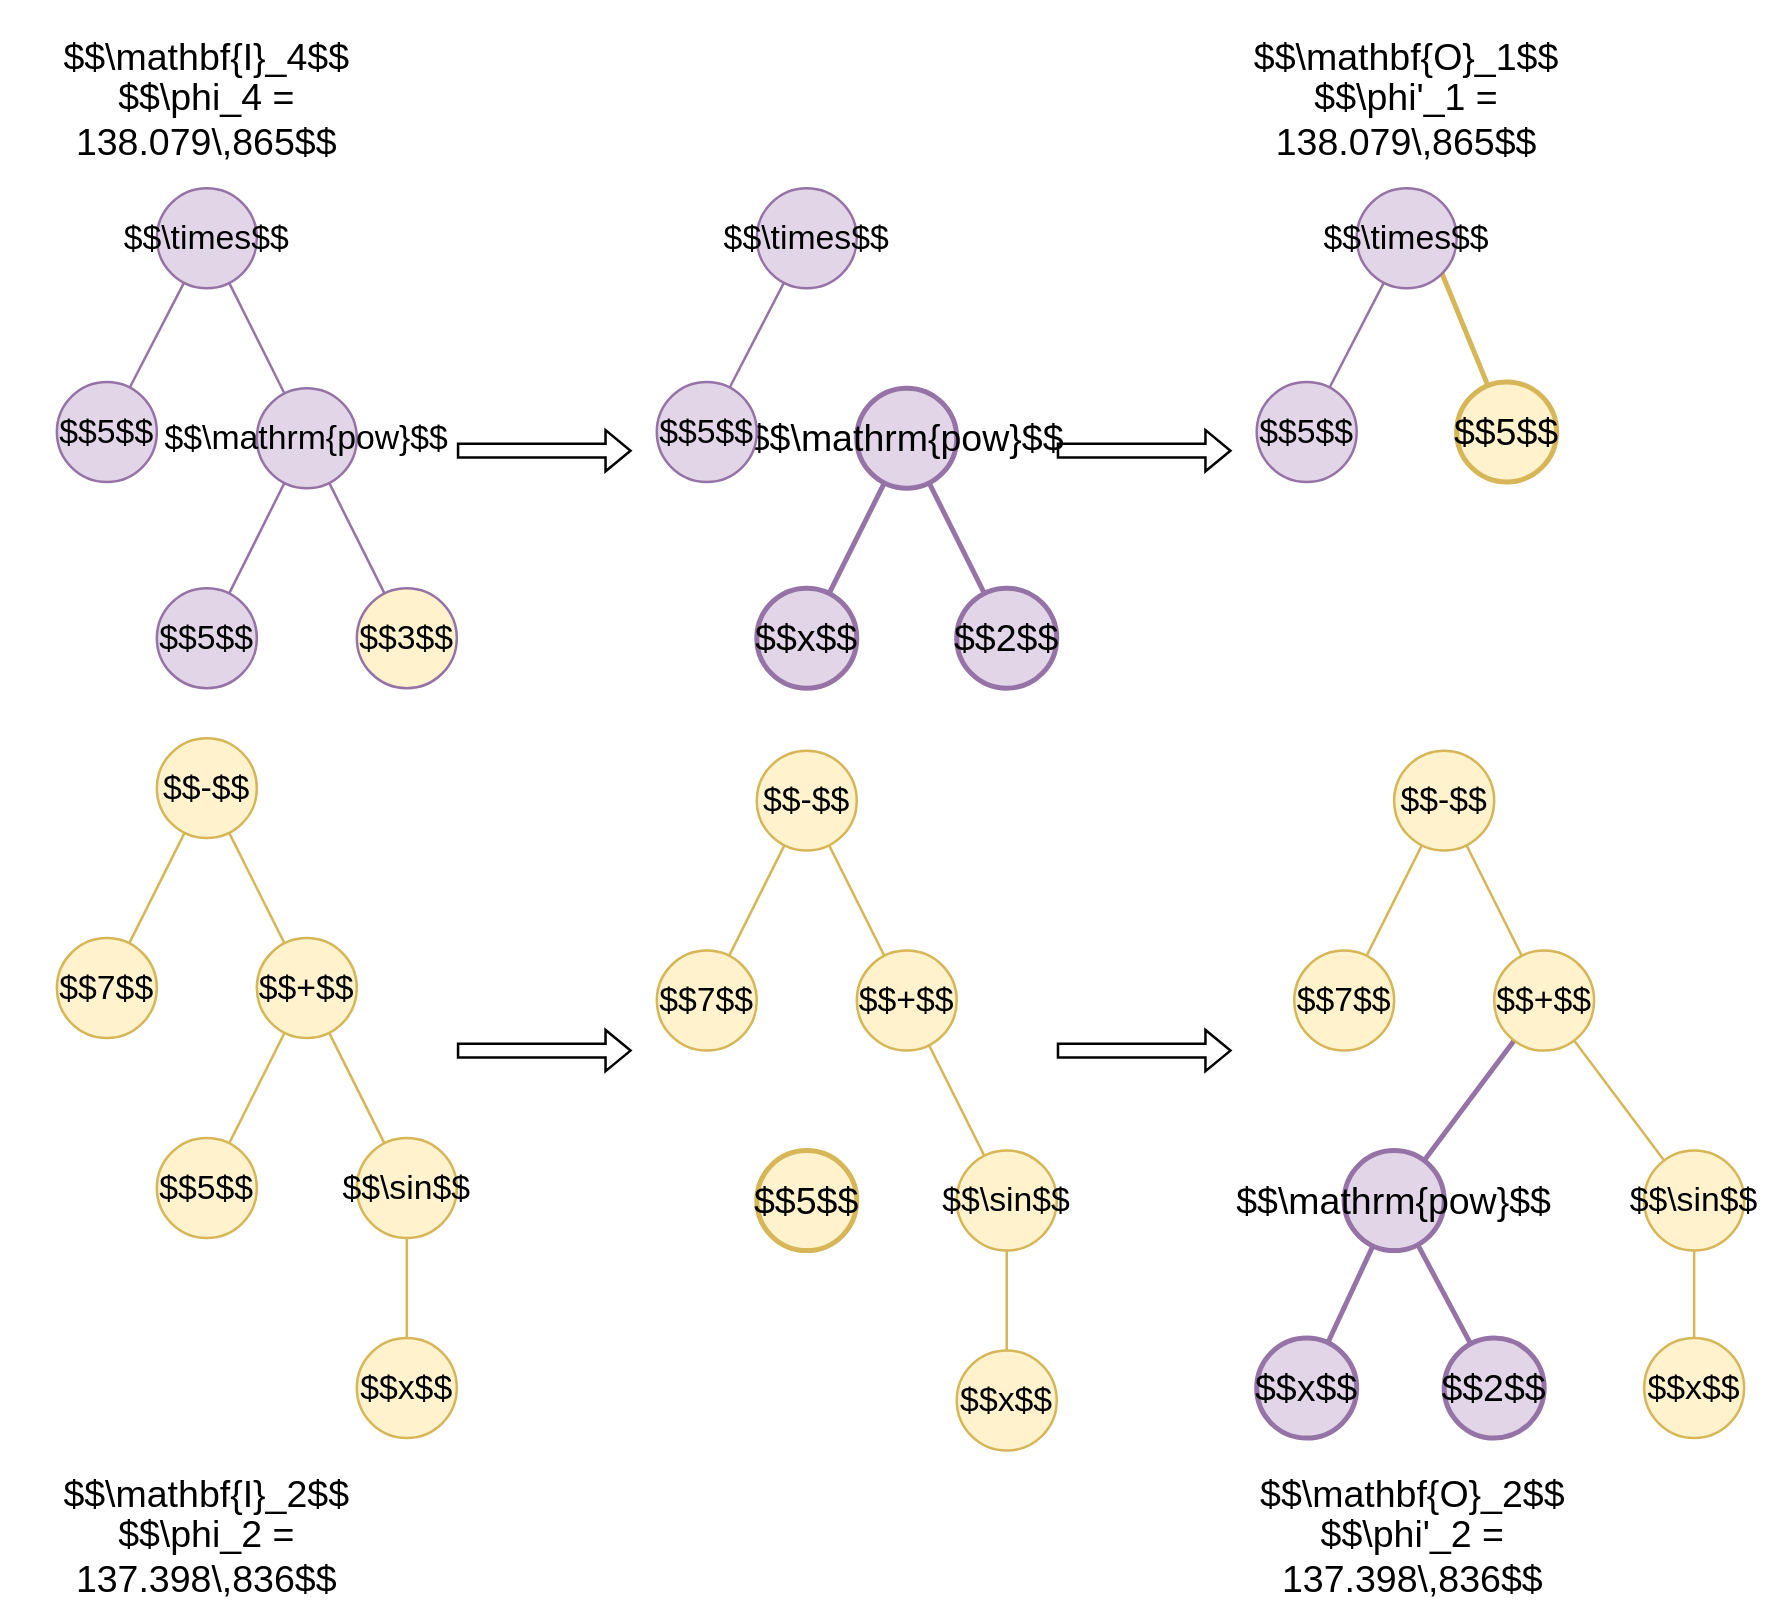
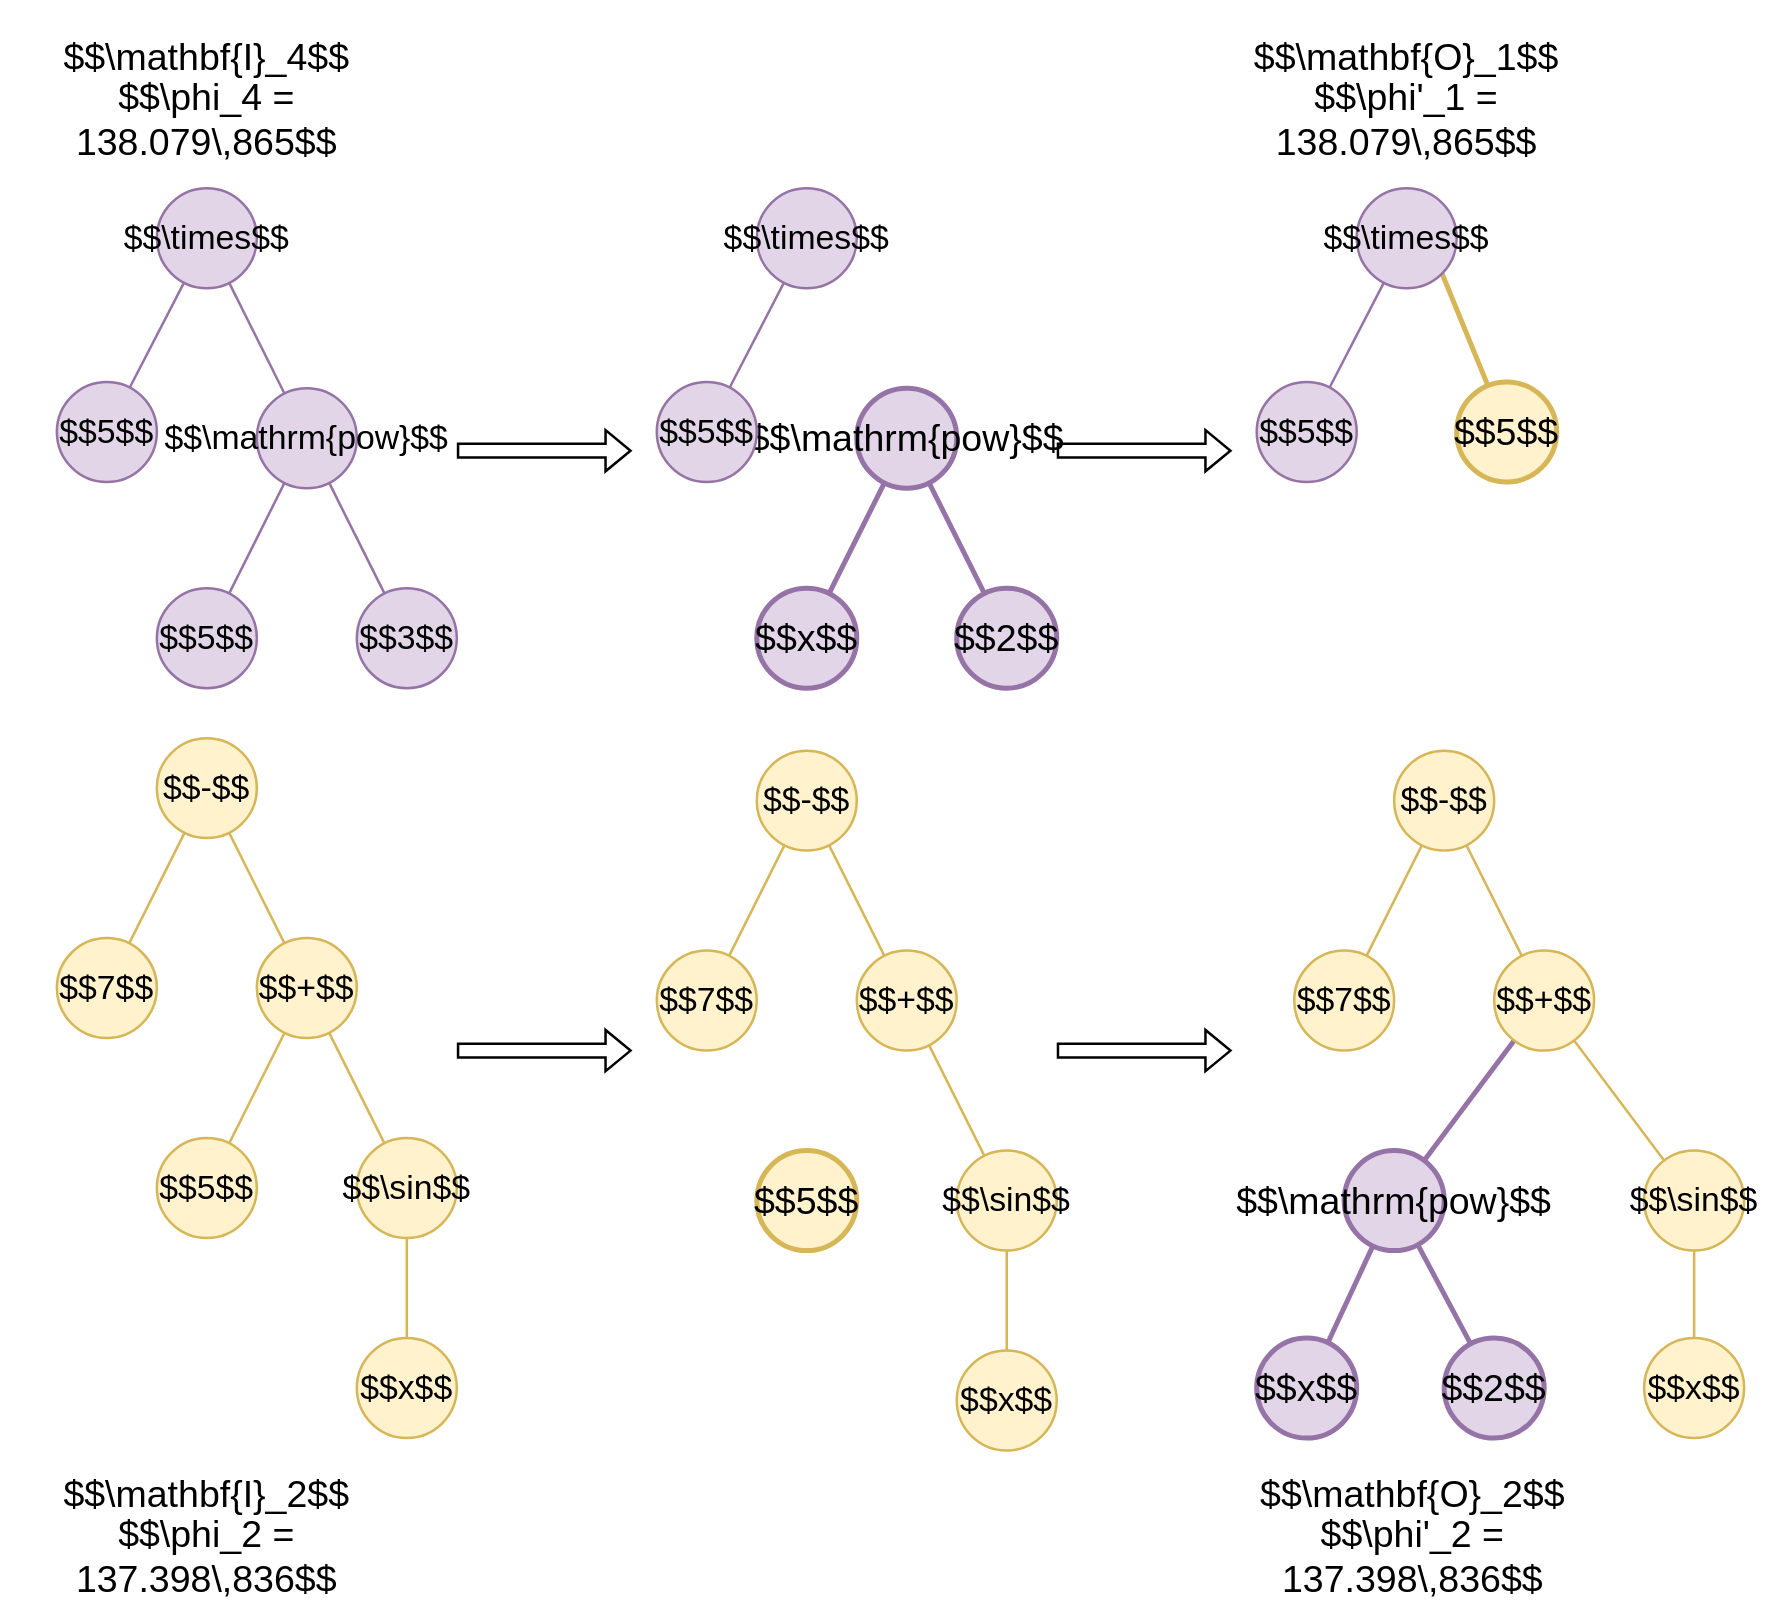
node "$$3$$": fillcolor #fff2cc -> #e1d5e7
